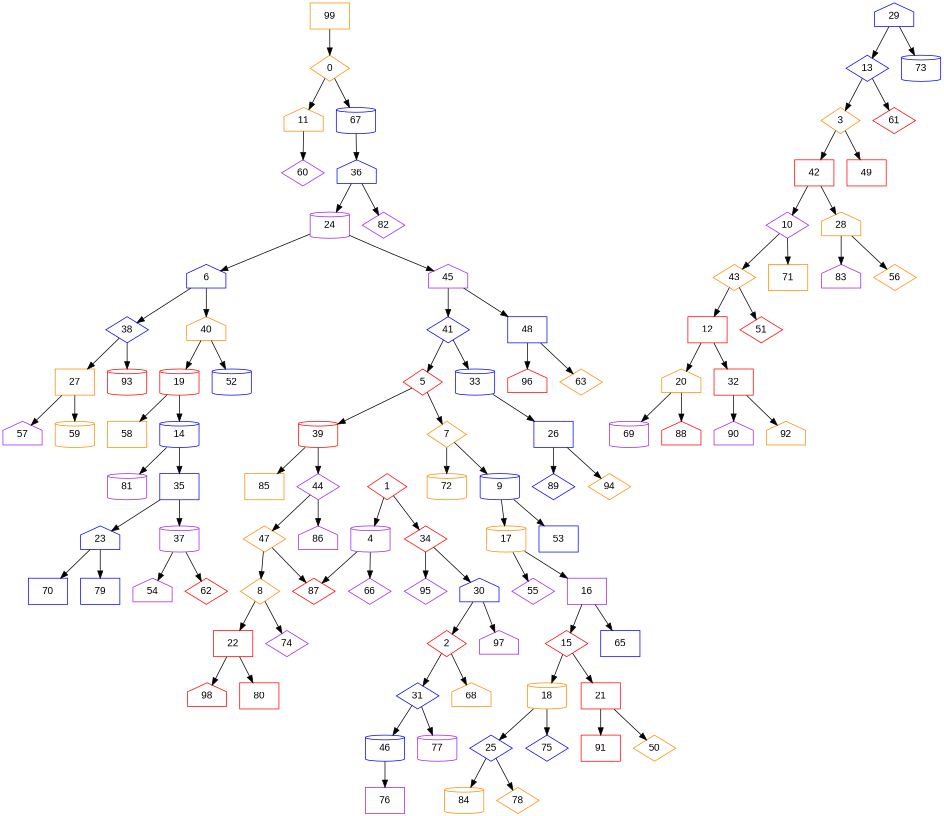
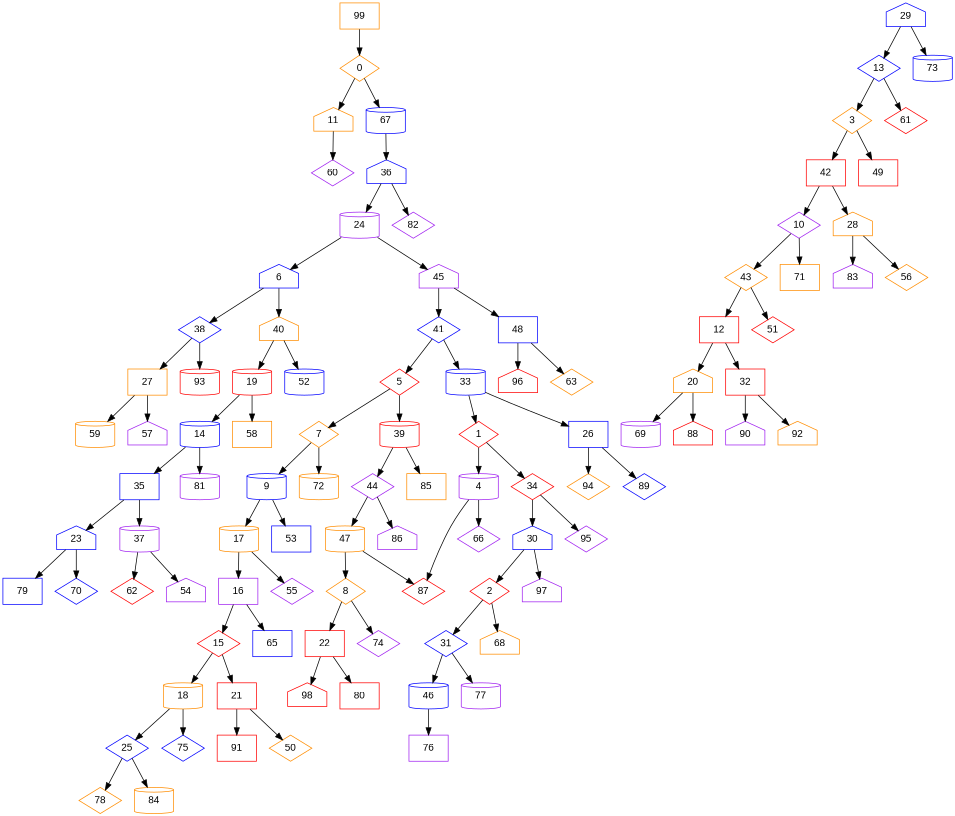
edge "33" -> "1": added
node "47": shape diamond -> cylinder
node "70": shape box -> diamond
